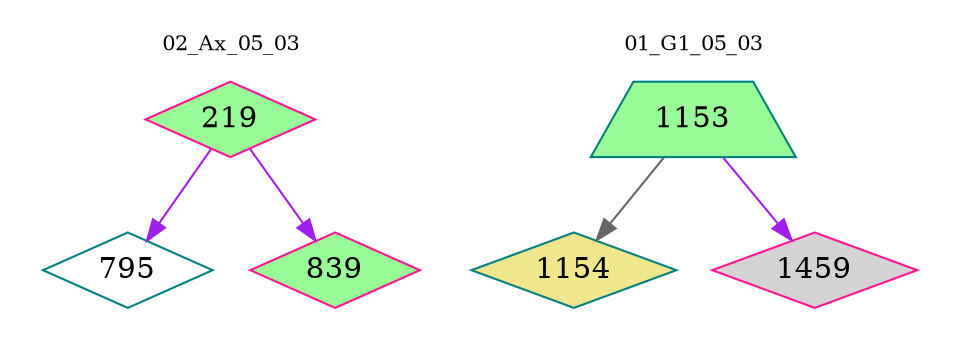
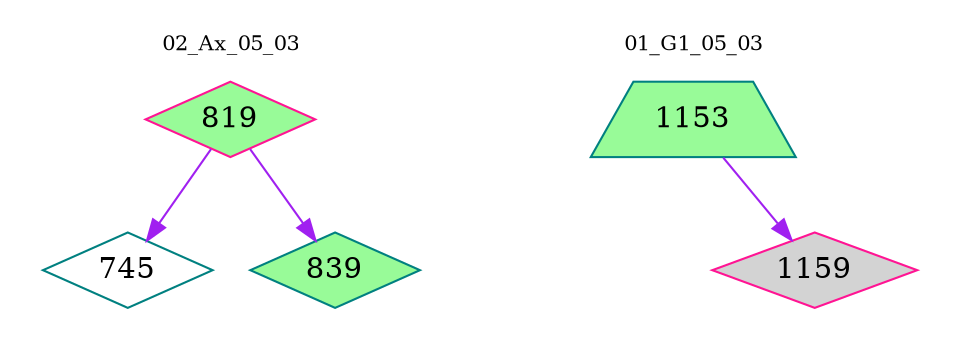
node "219": label "219" -> "819"
node "795": label "795" -> "745"
node "839": color deeppink -> teal
node "1154": removed
node "1459": label "1459" -> "1159"
